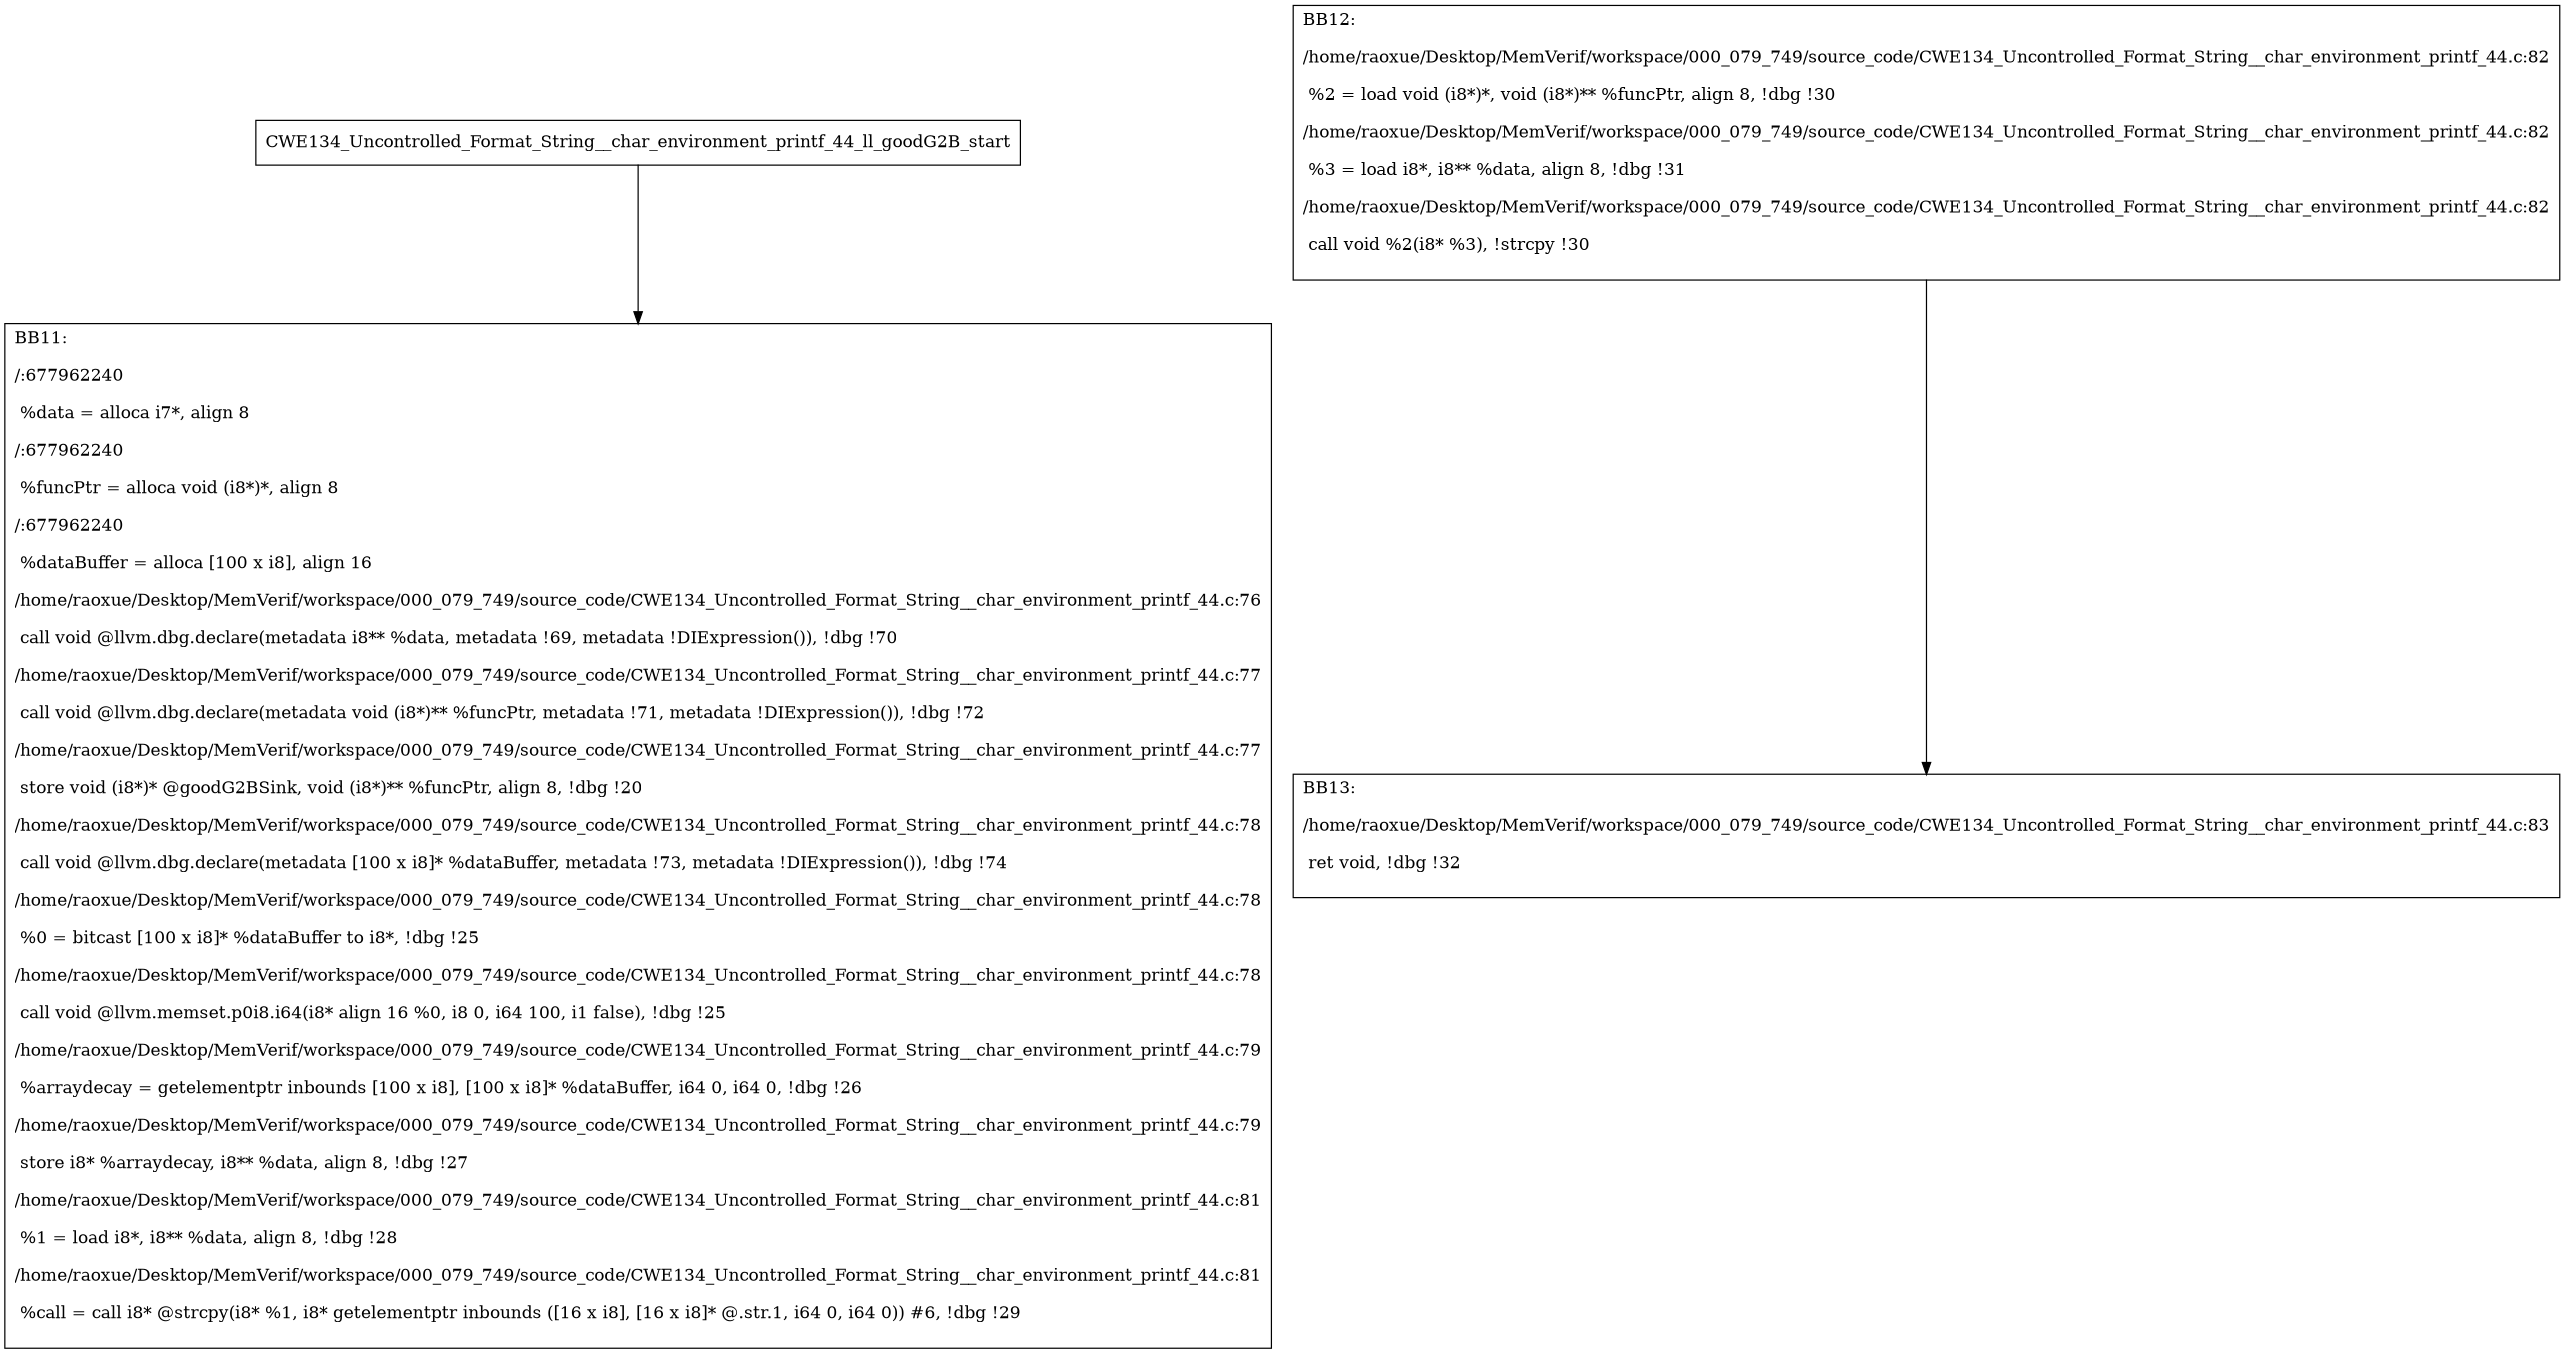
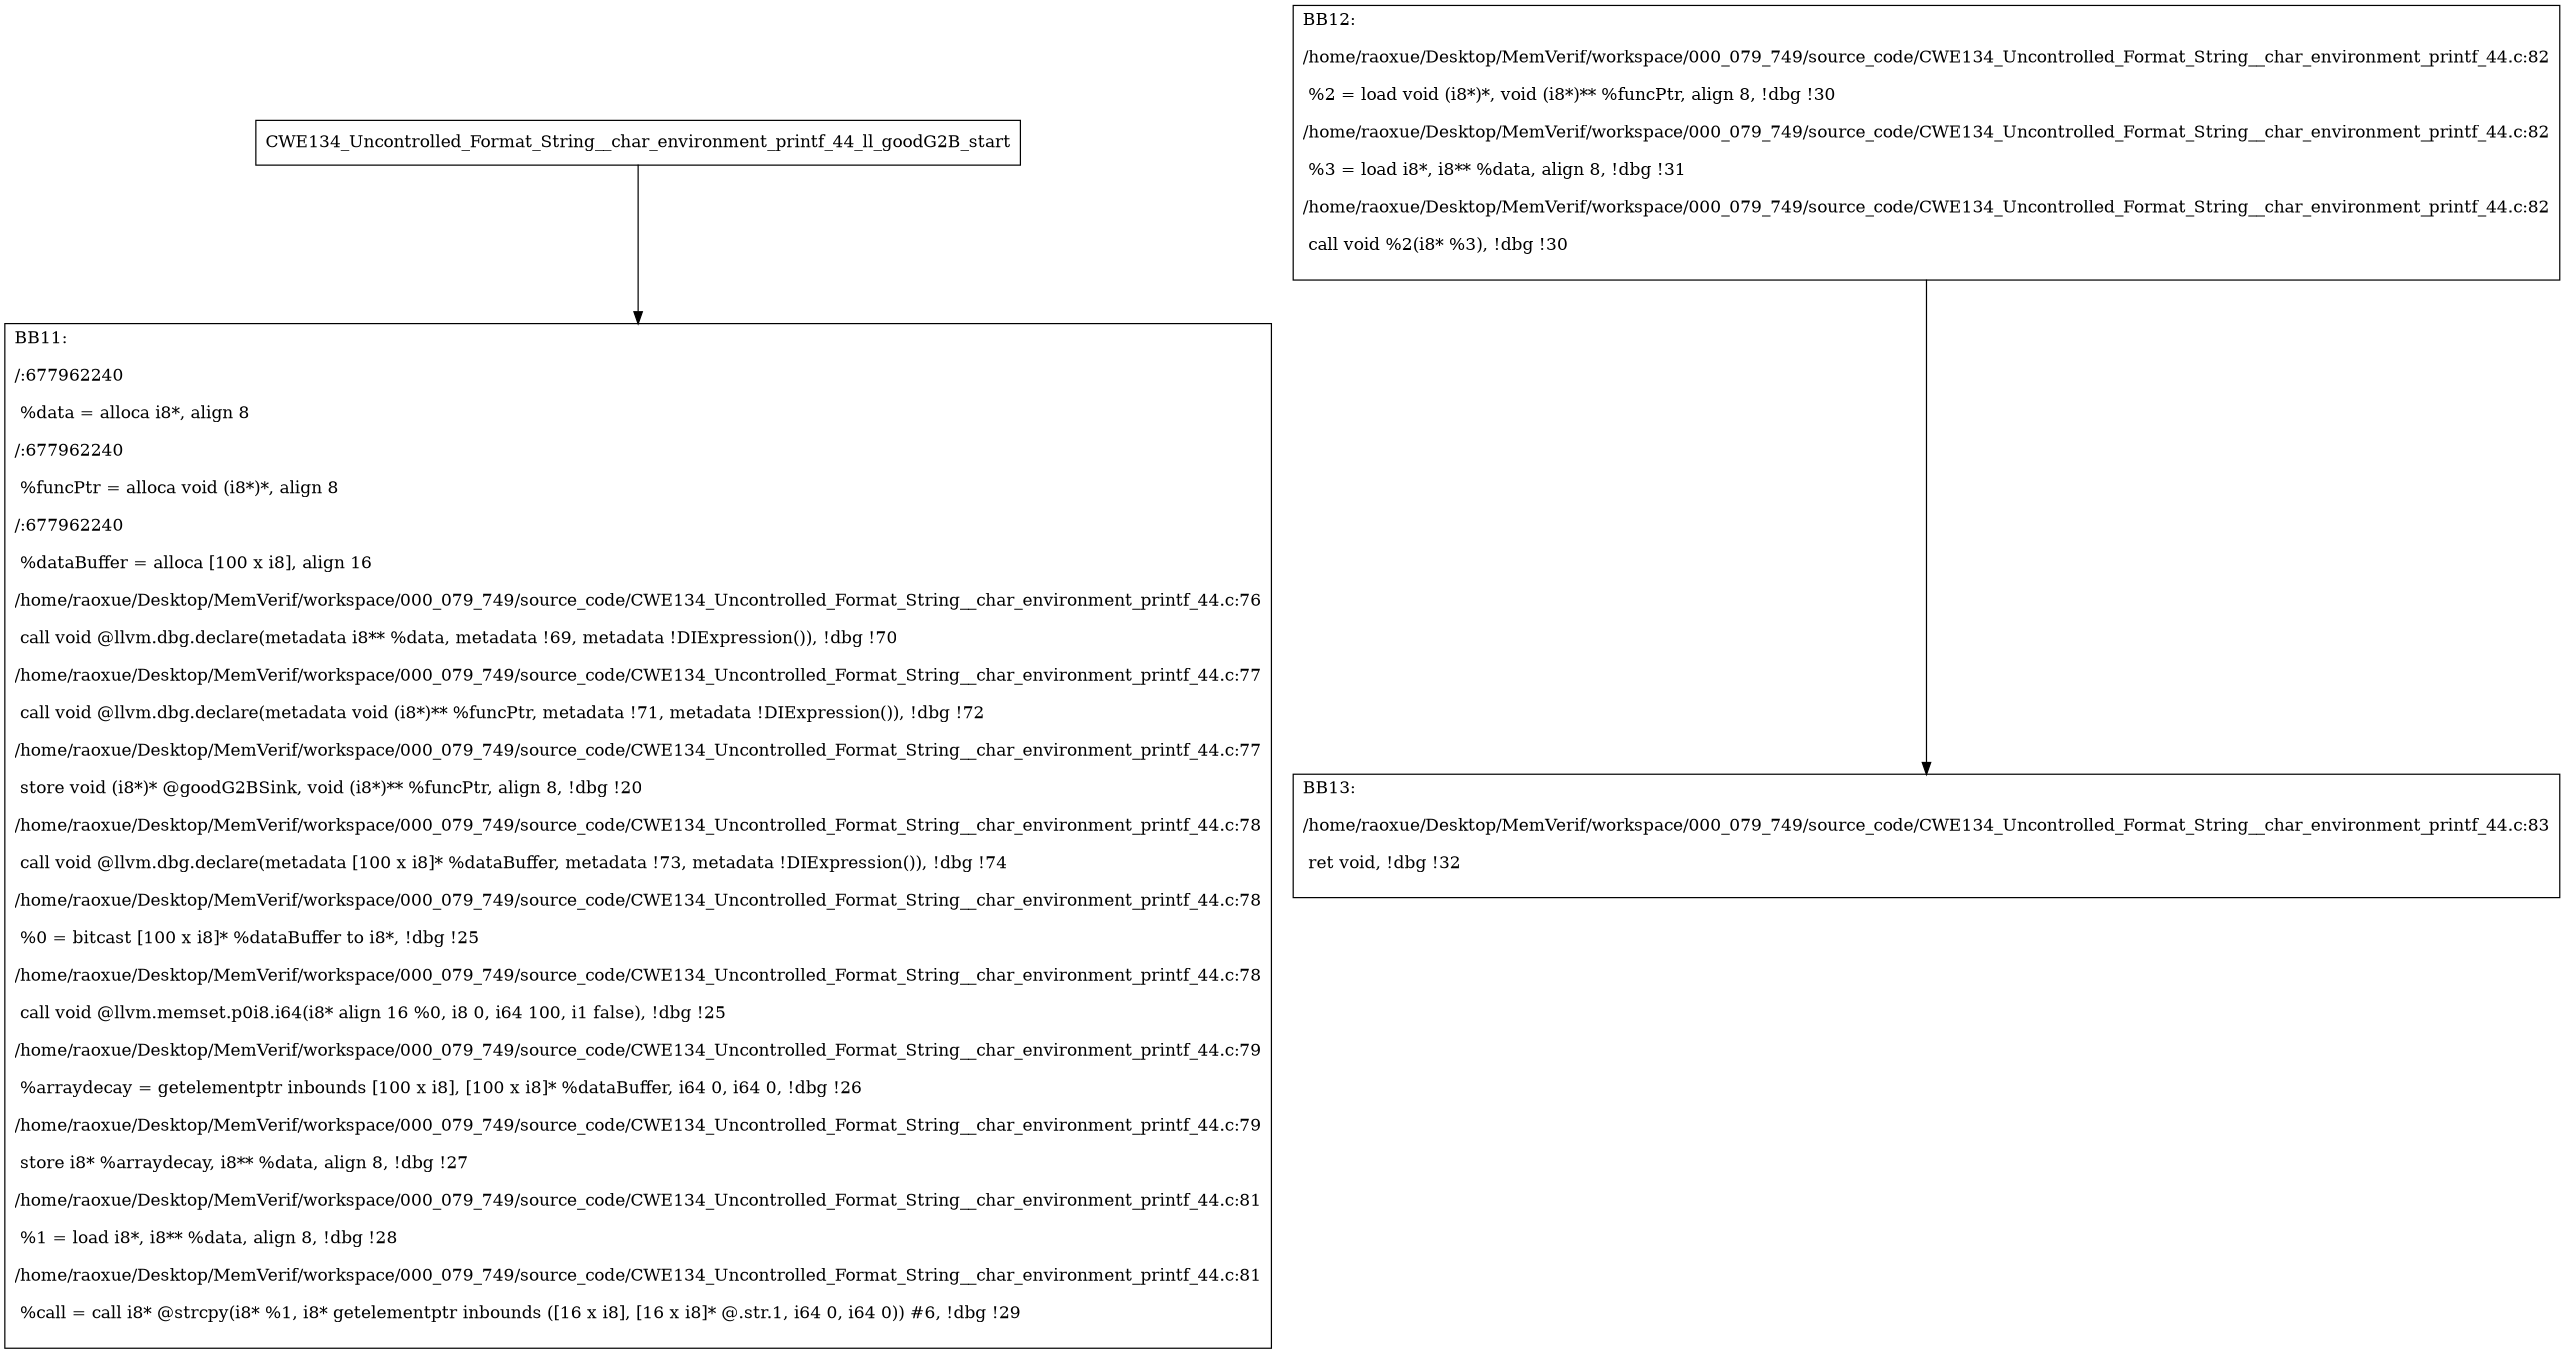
node "BB12:": text "call void %2(i8* %3), !strcpy !30" -> "call void %2(i8* %3), !dbg !30"
node "BB11:": text "%data = alloca i7*, align 8" -> "%data = alloca i8*, align 8"
